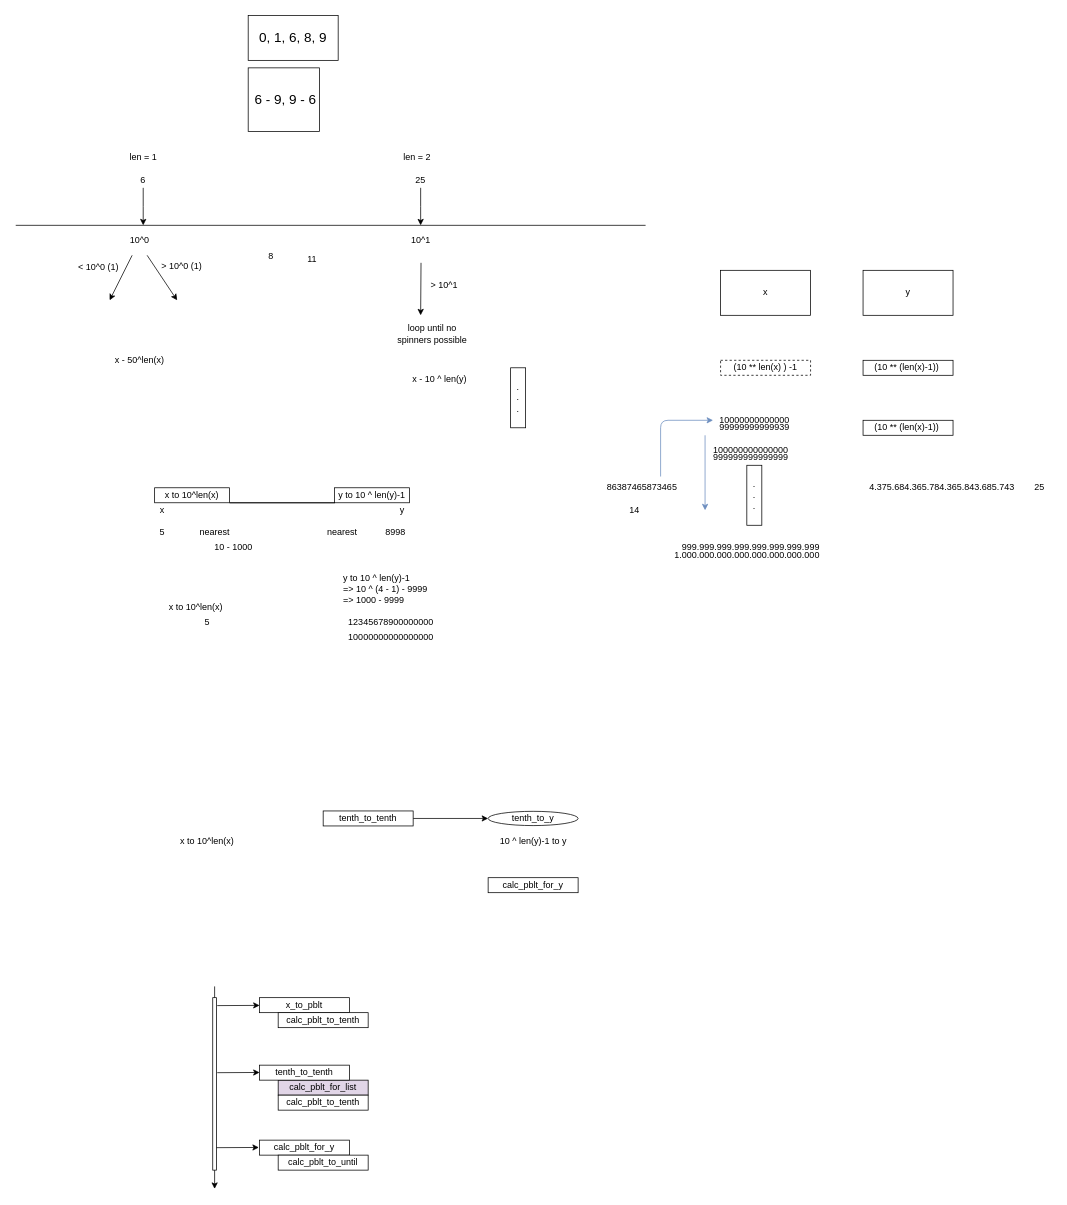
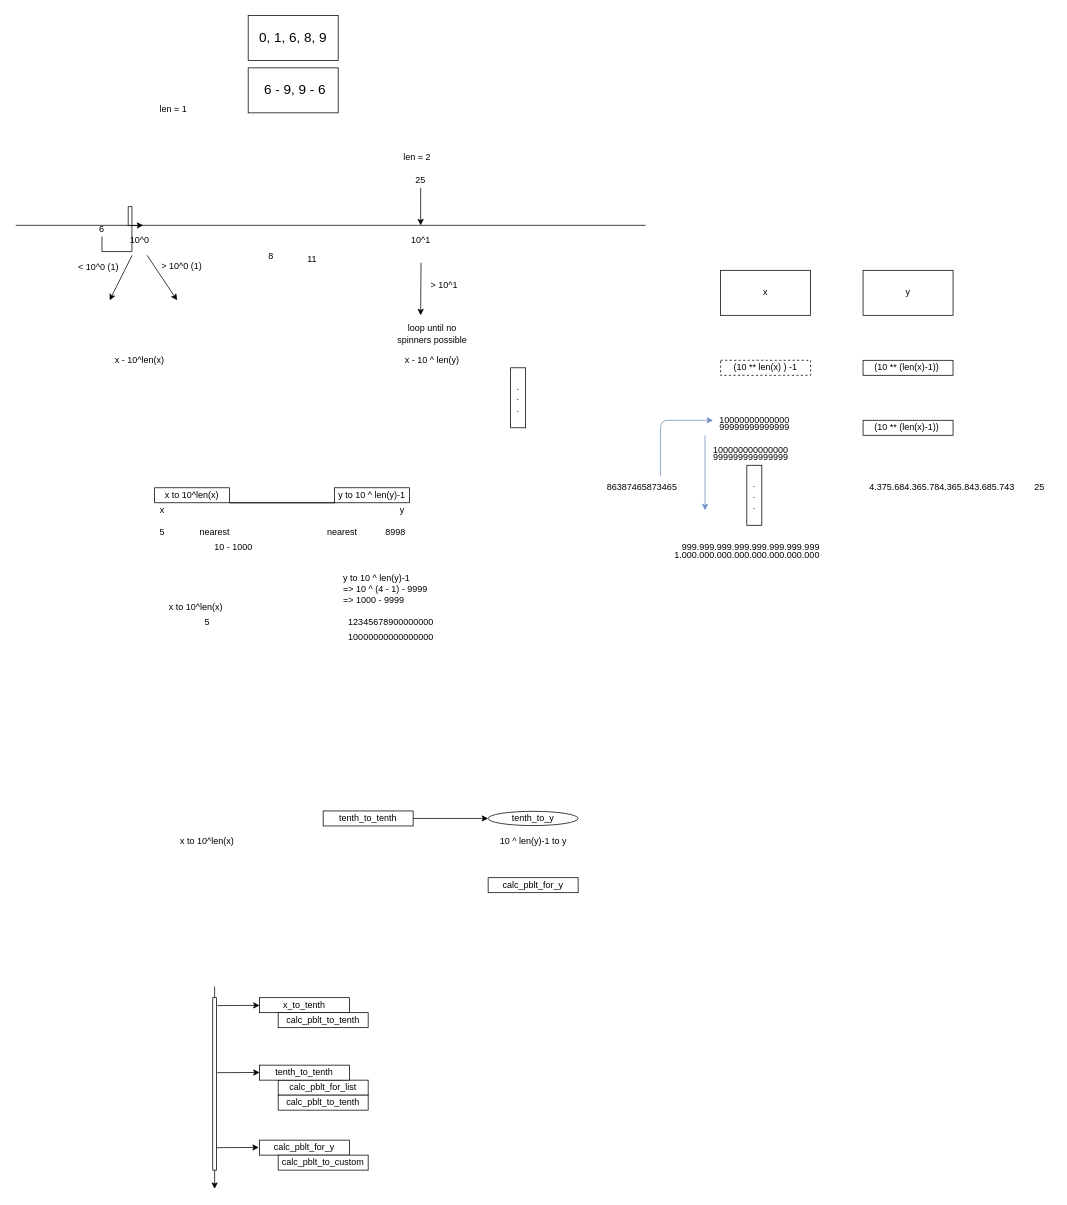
node "6 - 9, 9 - 6": size 71x64 -> 90x45
node "len = 1": moved (143, 158) -> (173, 109)
node "6": moved (143, 180) -> (102, 229)
node "x - 50^len(x)": label "x - 50^len(x)" -> "x - 10^len(x)"
node "x - 10 ^ len(y)": moved (439, 379) -> (432, 360)
node "99999999999939": label "99999999999939" -> "99999999999999"
node "14": removed
node "x_to_pblt": label "x_to_pblt" -> "x_to_tenth"
node "calc_pblt_for_list": fillcolor #e1d5e7 -> #ffffff
node "calc_pblt_to_until": label "calc_pblt_to_until" -> "calc_pblt_to_custom"
